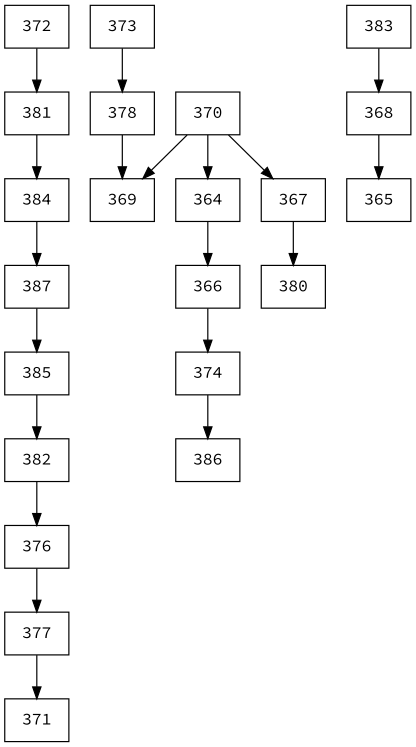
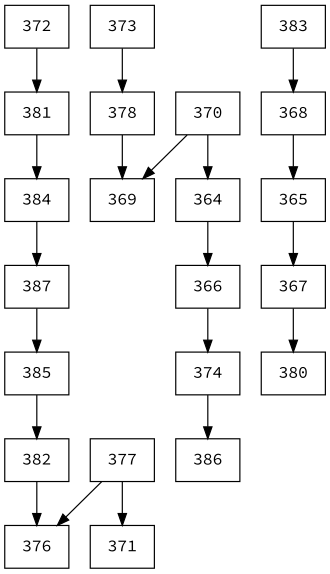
edge "370" -> "367": now "365" -> "367"
edge "376" -> "377": reversed
